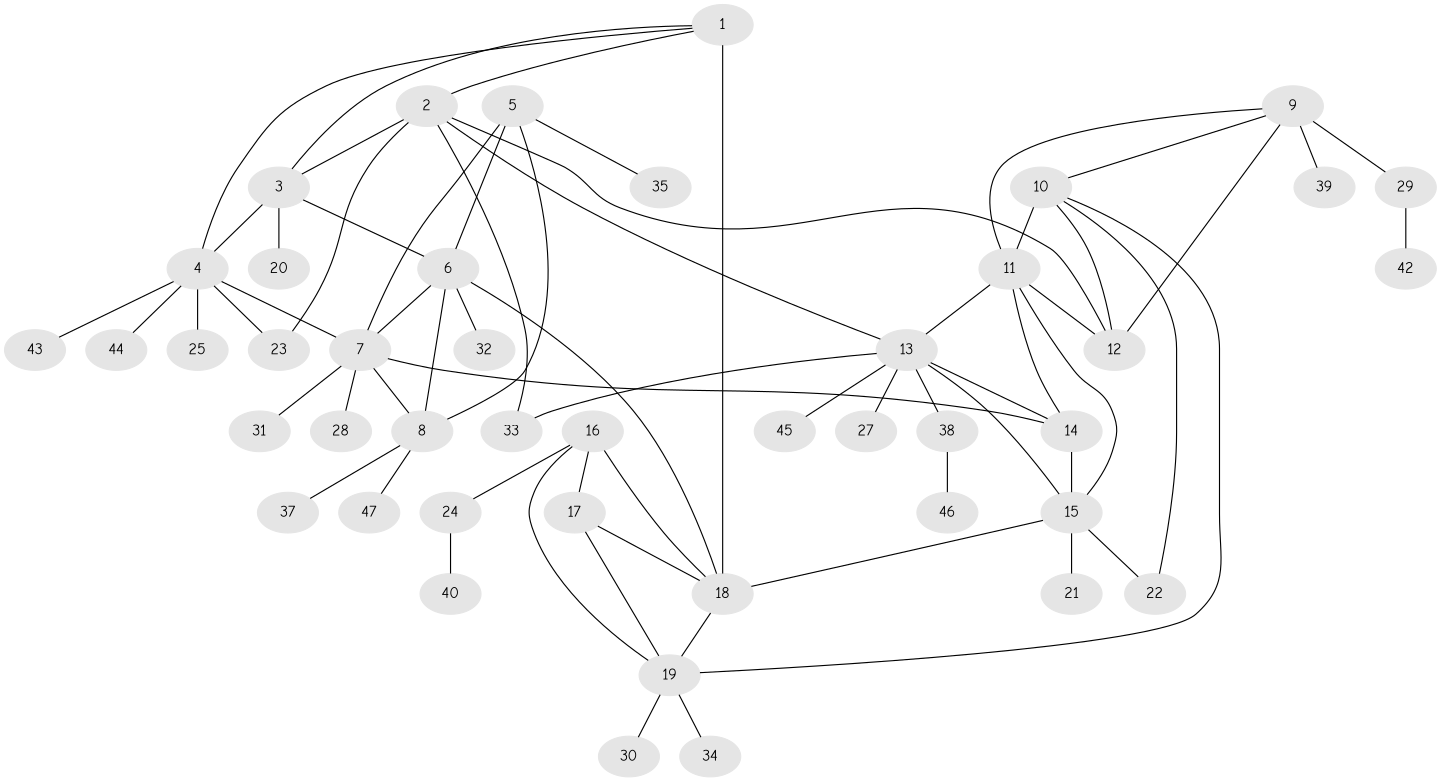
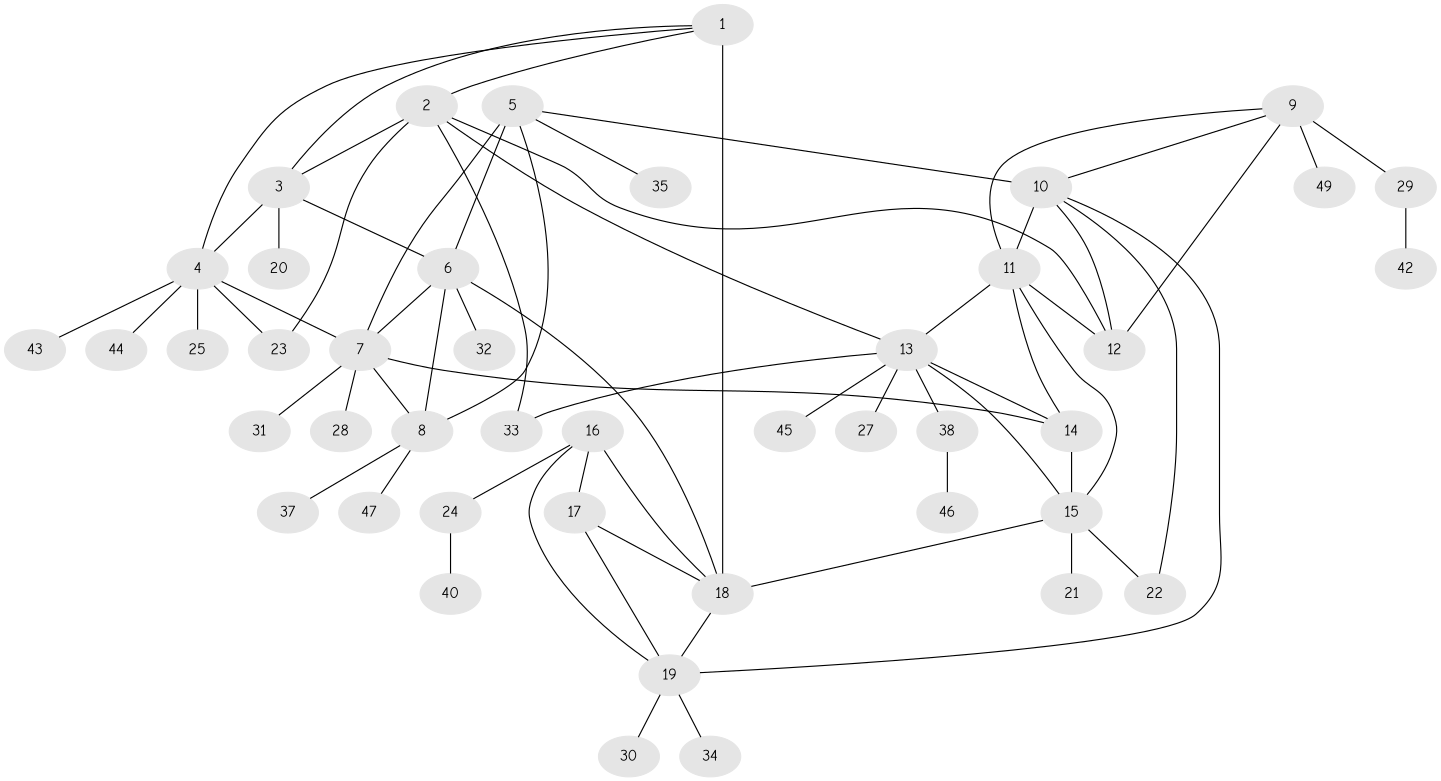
edge "5" -- "10": added
node "39": label "39" -> "49"
